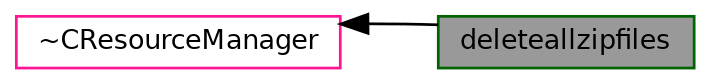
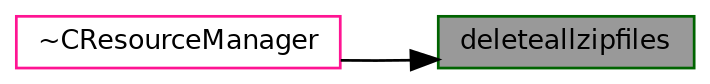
edge "deleteallzipfiles" -> "~CResourceManager": reversed
